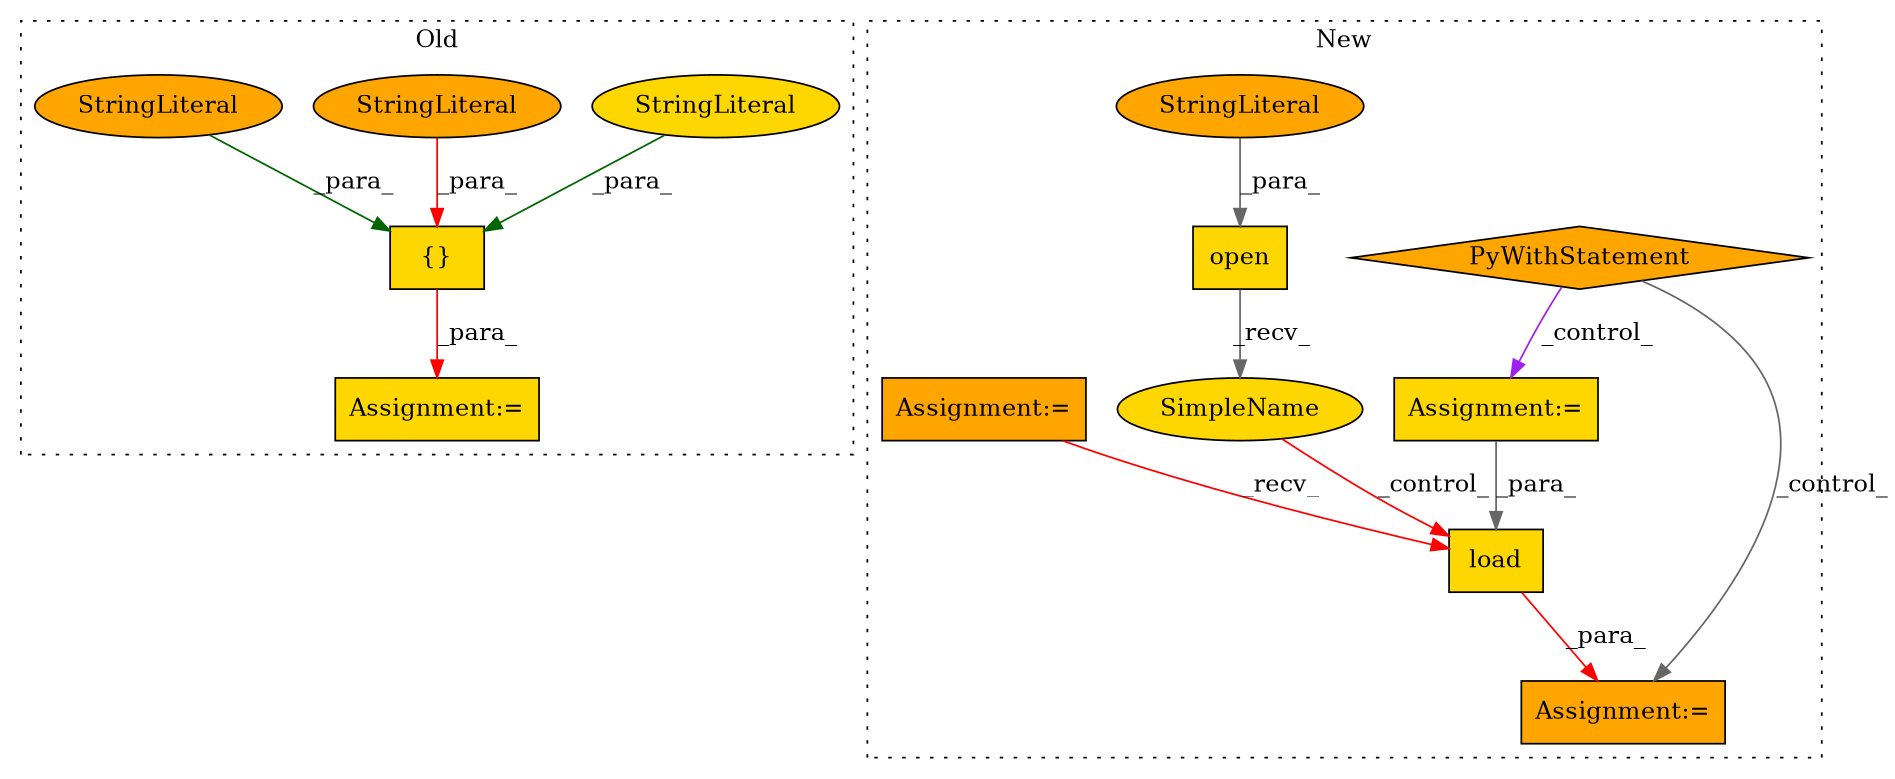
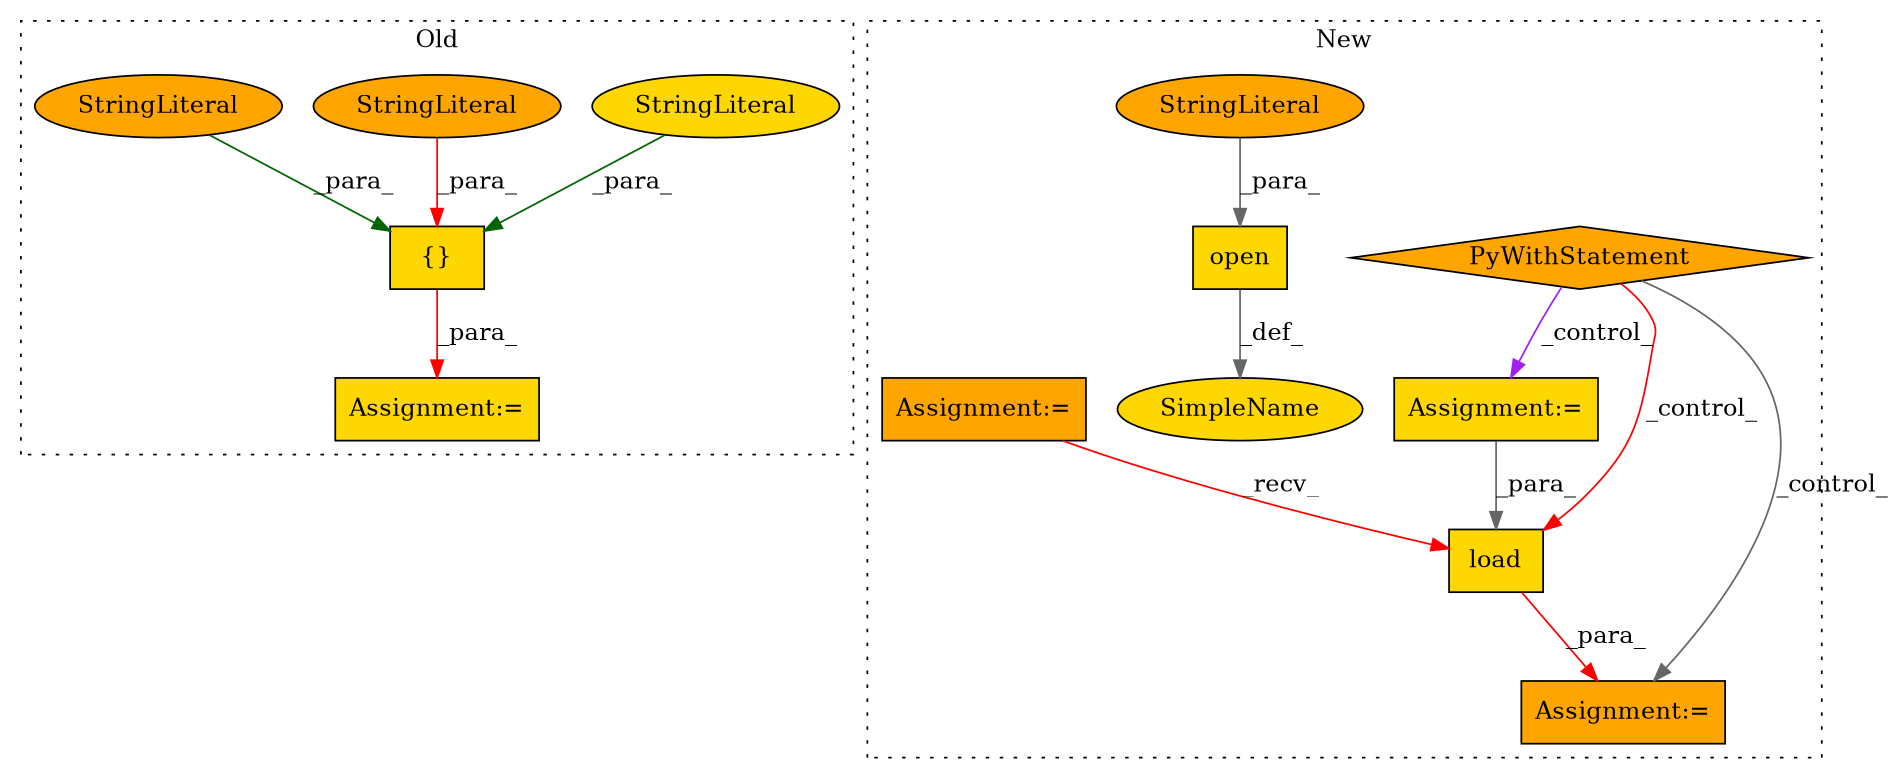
edge "open" -> "SimpleName": label "_recv_" -> "_def_"
edge "SimpleName" -> "load": now "PyWithStatement" -> "load"
